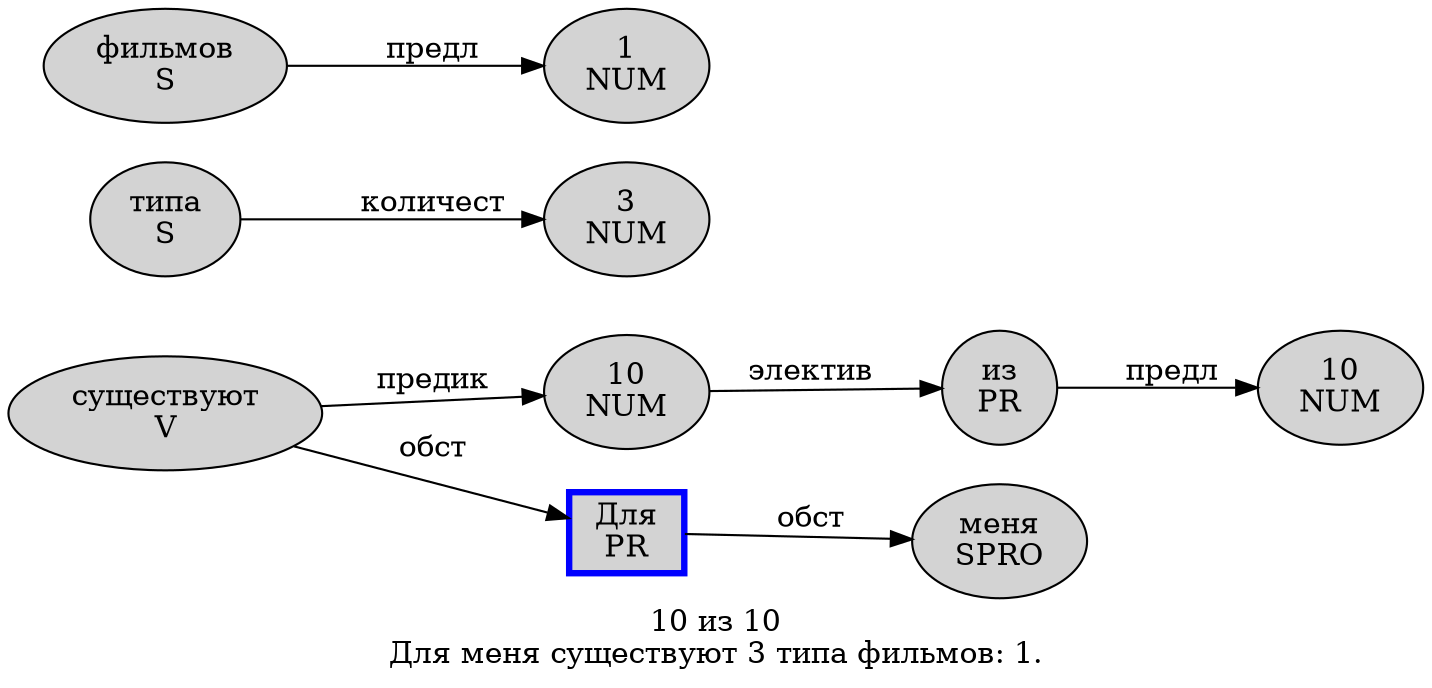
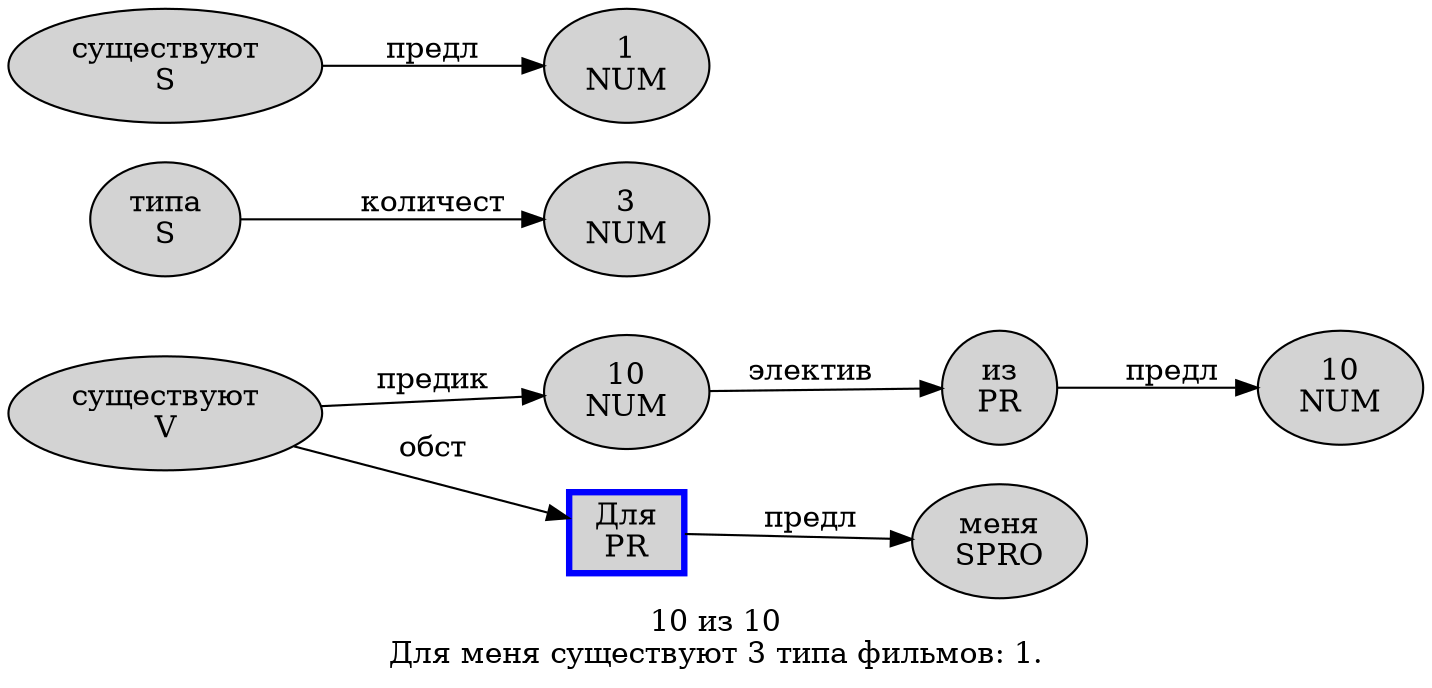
node "фильмов S": label "фильмов S" -> "существуют S"
edge "Для PR" -> "меня SPRO": label "обст" -> "предл"
